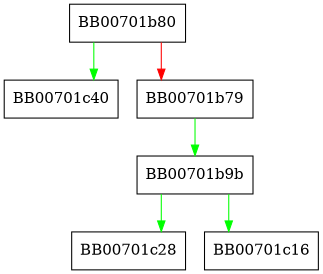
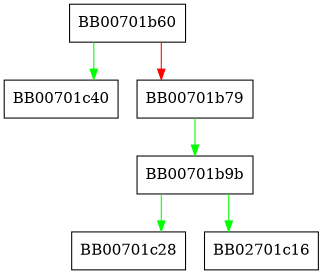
node "BB00701b80": label "BB00701b80" -> "BB00701b60"
node "BB00701c16": label "BB00701c16" -> "BB02701c16"
